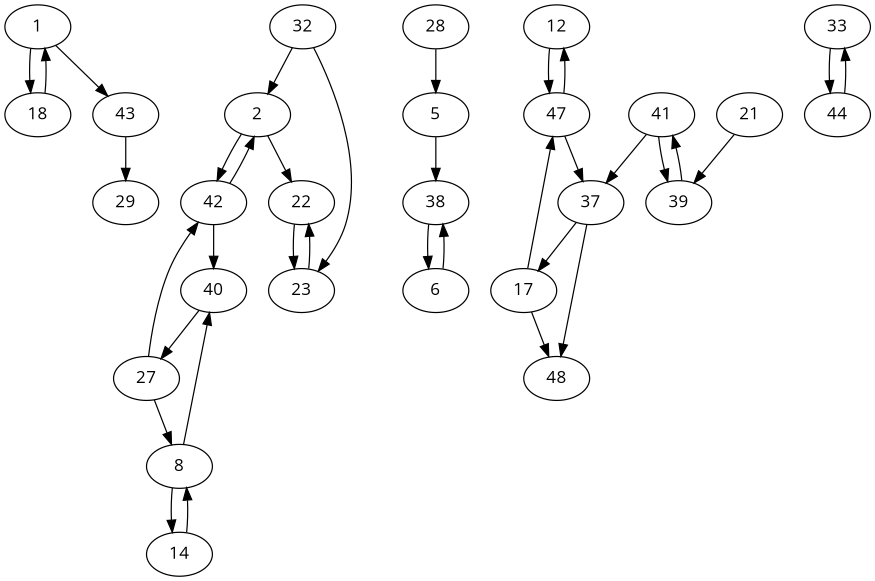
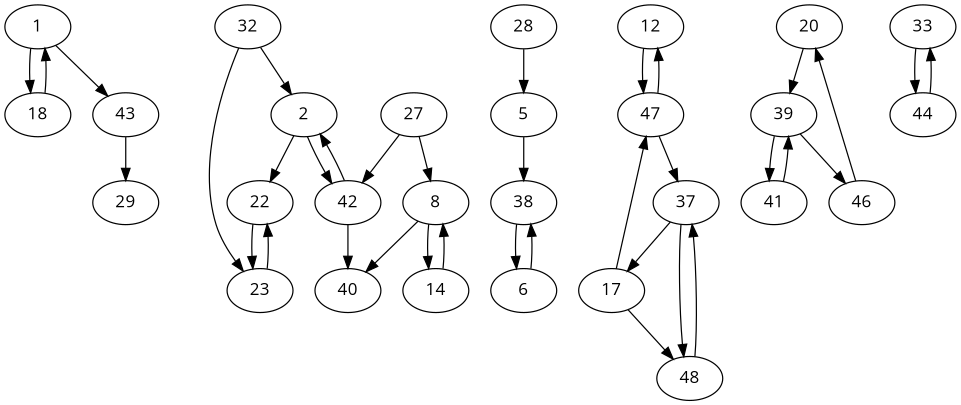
node "21": label "21" -> "20"
edge "41" -> "37": now "48" -> "37"
node "46": added
edge "40" -> "27": removed
